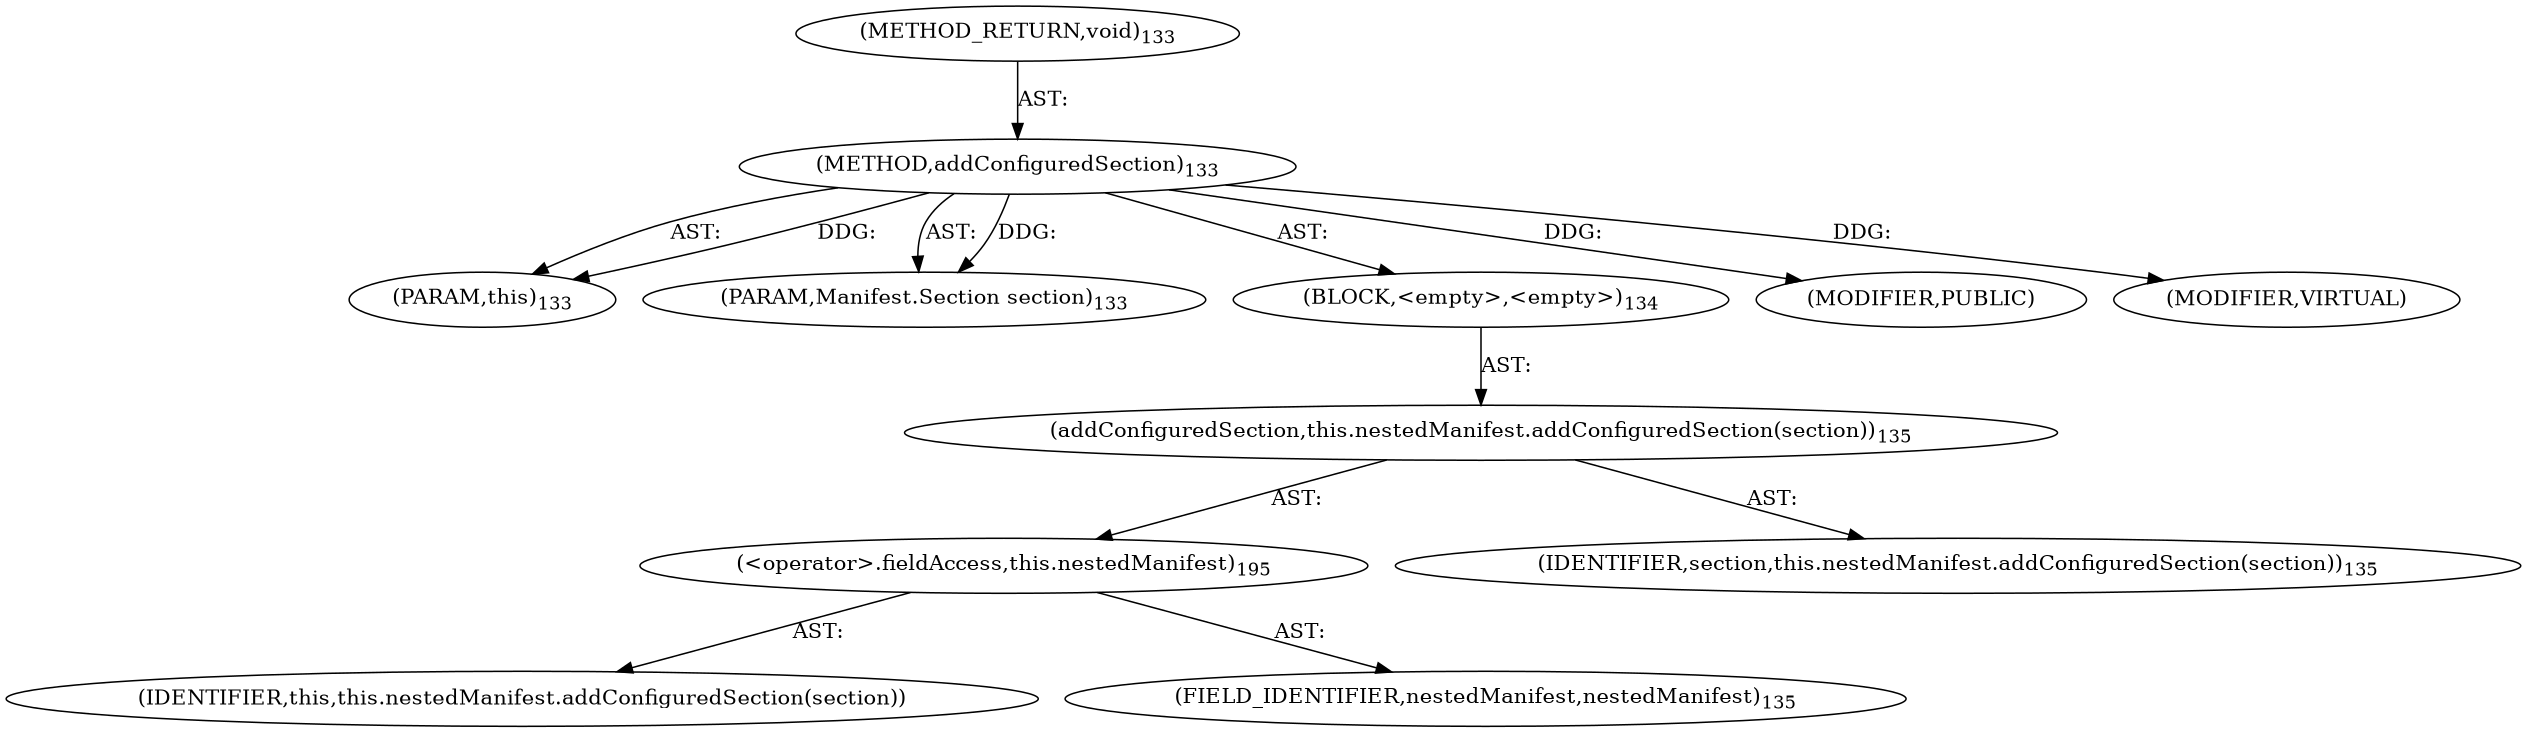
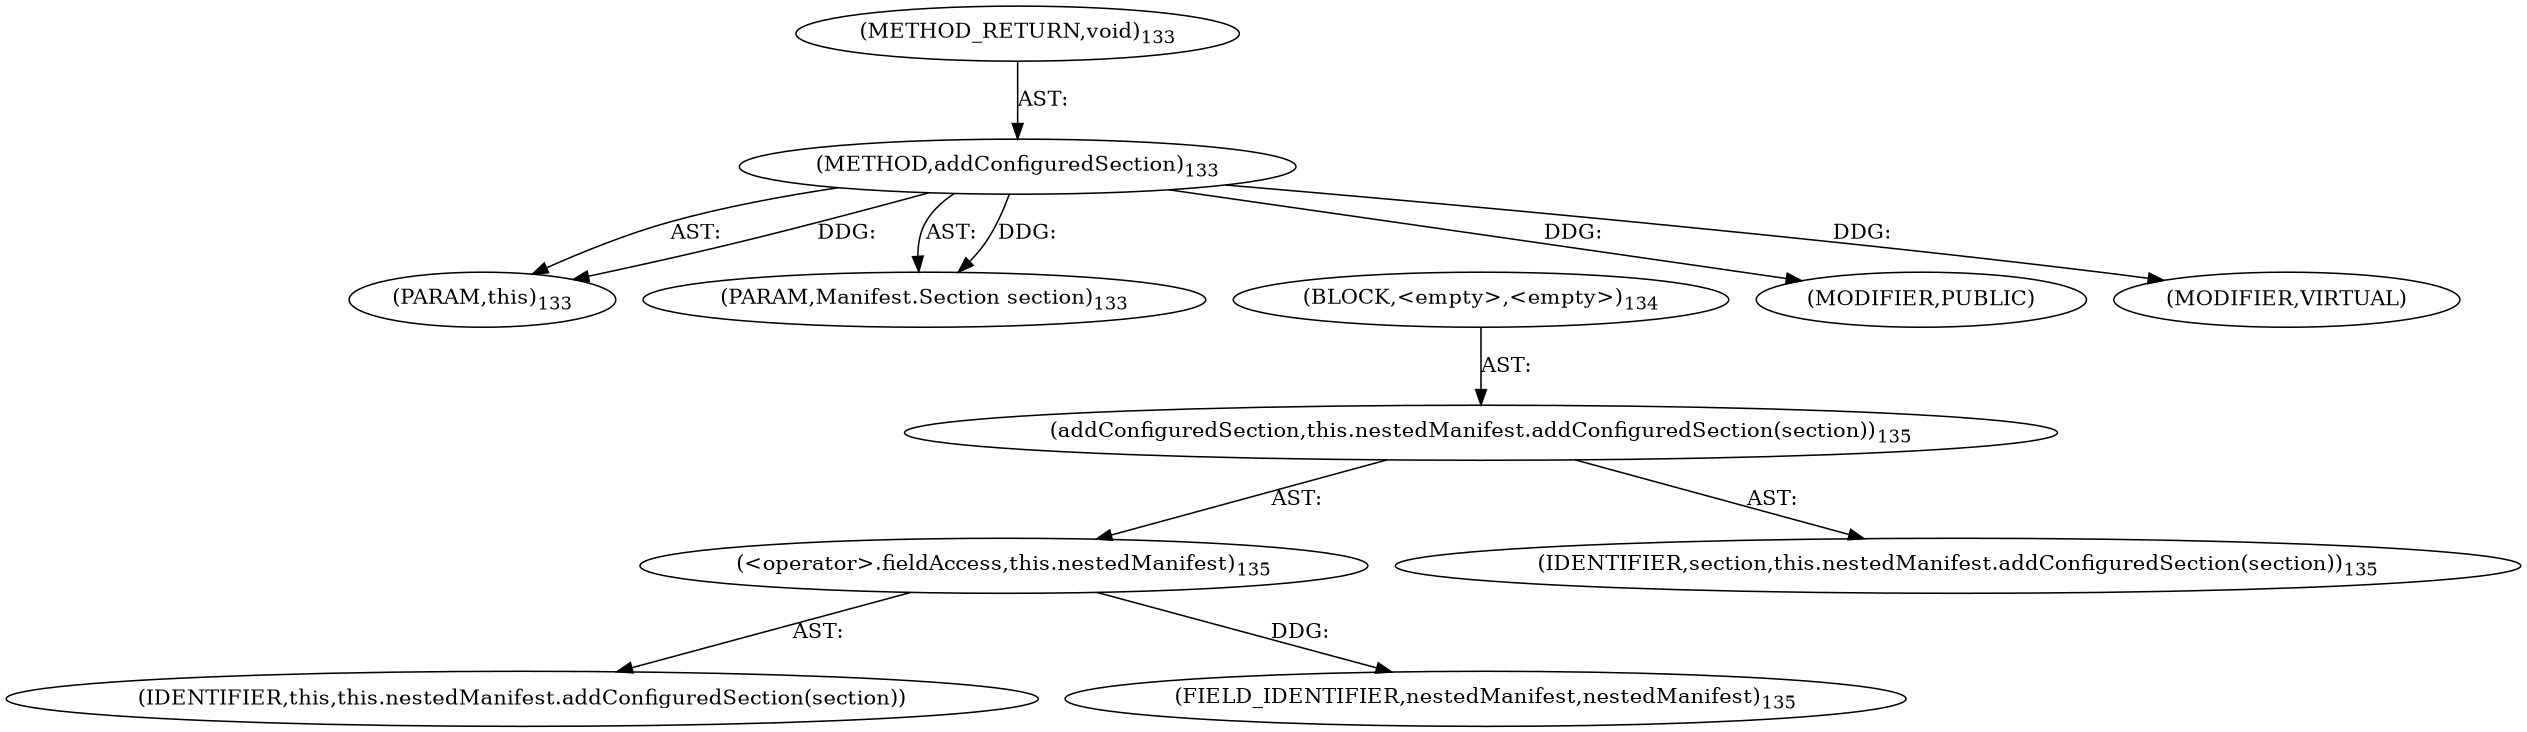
edge "(METHOD,addConfiguredSection)" -> "(BLOCK,<empty>,<empty>)": removed, label "AST:"
node "(<operator>.fieldAccess,this.nestedManifest)": text "195" -> "135"
edge "(<operator>.fieldAccess,this.nestedManifest)" -> "(FIELD_IDENTIFIER,nestedManifest,nestedManifest)": label "AST: " -> "DDG: "
